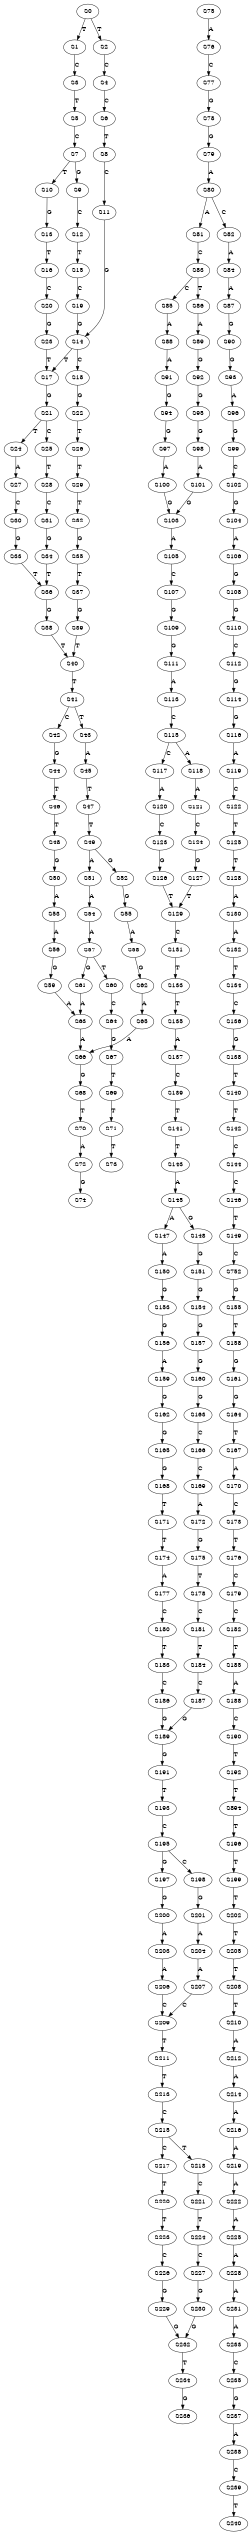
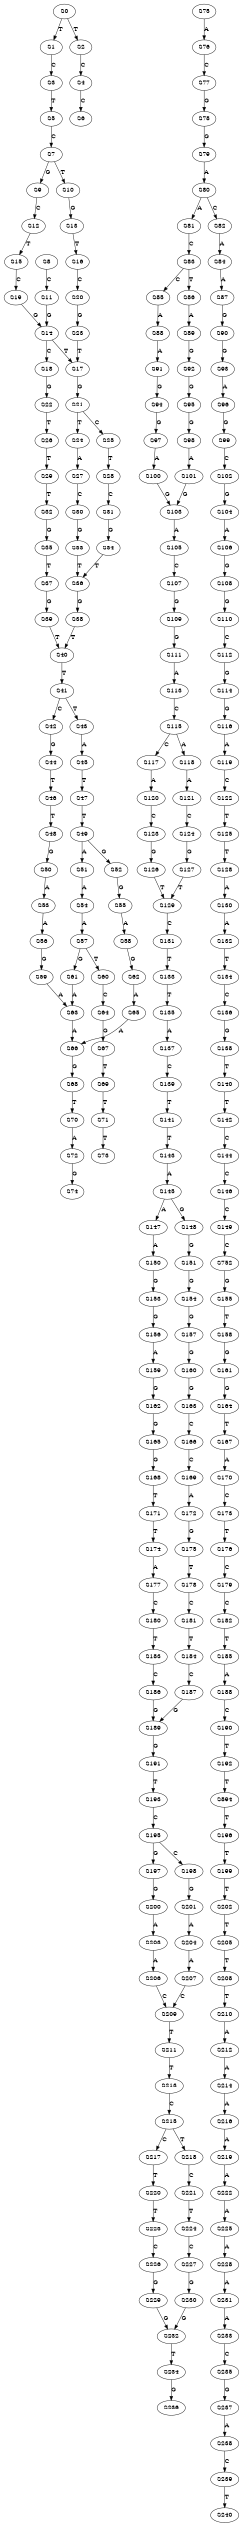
edge "S6" -> "S8": removed, label "T"
edge "S146" -> "S149": label "T" -> "C"
